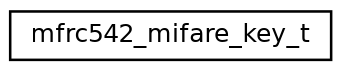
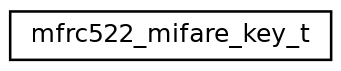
node "mfrc542_mifare_key_t": label "mfrc542_mifare_key_t" -> "mfrc522_mifare_key_t"
